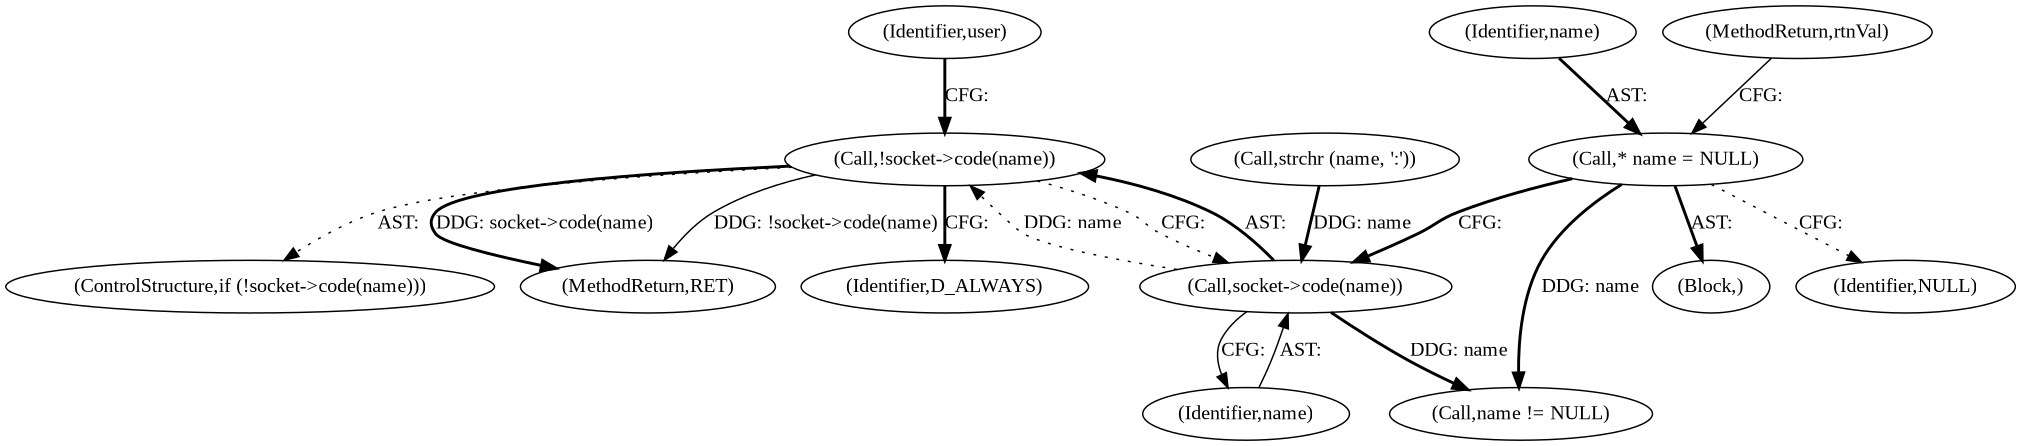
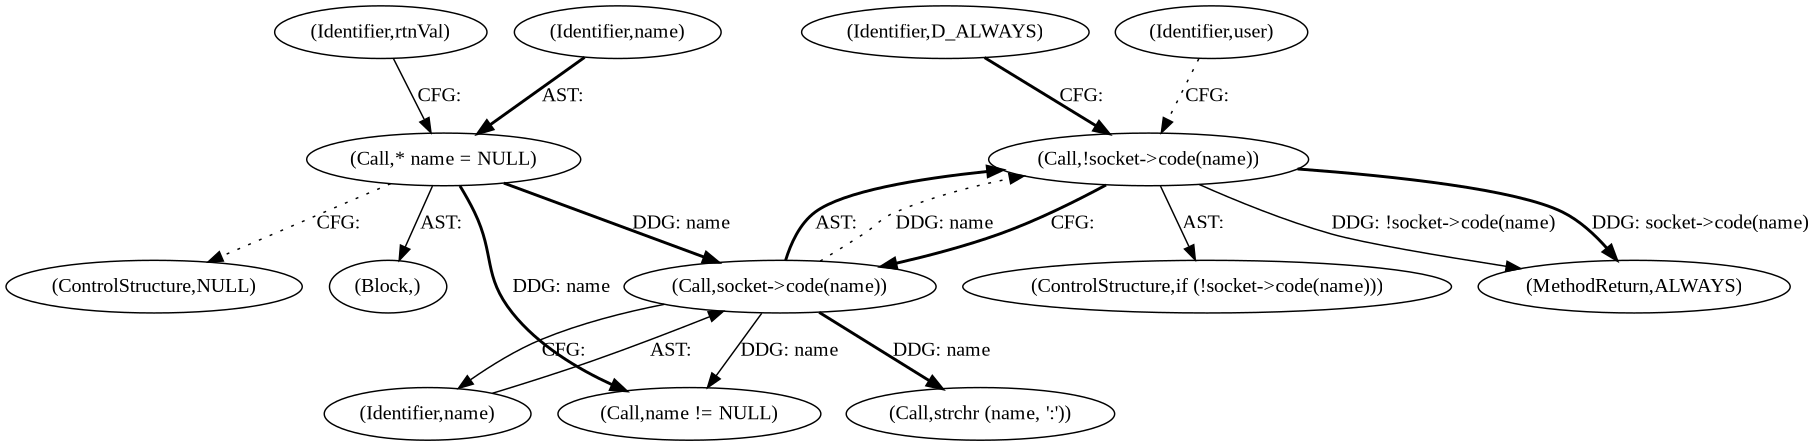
node "(MethodReturn,rtnVal)": label "(MethodReturn,rtnVal)" -> "(Identifier,rtnVal)"
edge "(Identifier,user)" -> "(Call,!socket->code(name))": style bold -> dotted
edge "(Call,!socket->code(name))" -> "(ControlStructure,if (!socket->code(name)))": style dotted -> solid
edge "(Call,!socket->code(name))" -> "(Call,socket->code(name))": style dotted -> bold
edge "(Call,!socket->code(name))" -> "(Identifier,D_ALWAYS)": reversed
edge "(Call,strchr (name, ':'))" -> "(Call,socket->code(name))": reversed
edge "(Call,* name = NULL)" -> "(Block,)": style bold -> solid
edge "(Call,* name = NULL)" -> "(Call,socket->code(name))": label "CFG: " -> "DDG: name"
node "(MethodReturn,RET)": label "(MethodReturn,RET)" -> "(MethodReturn,ALWAYS)"
node "(Identifier,NULL)": label "(Identifier,NULL)" -> "(ControlStructure,NULL)"
edge "(Call,socket->code(name))" -> "(Call,name != NULL)": style bold -> solid
